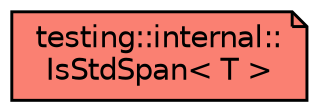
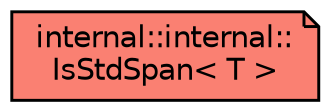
node "testing::internal:: IsStdSpan< T >": label "testing::internal:: IsStdSpan< T >" -> "internal::internal:: IsStdSpan< T >"
